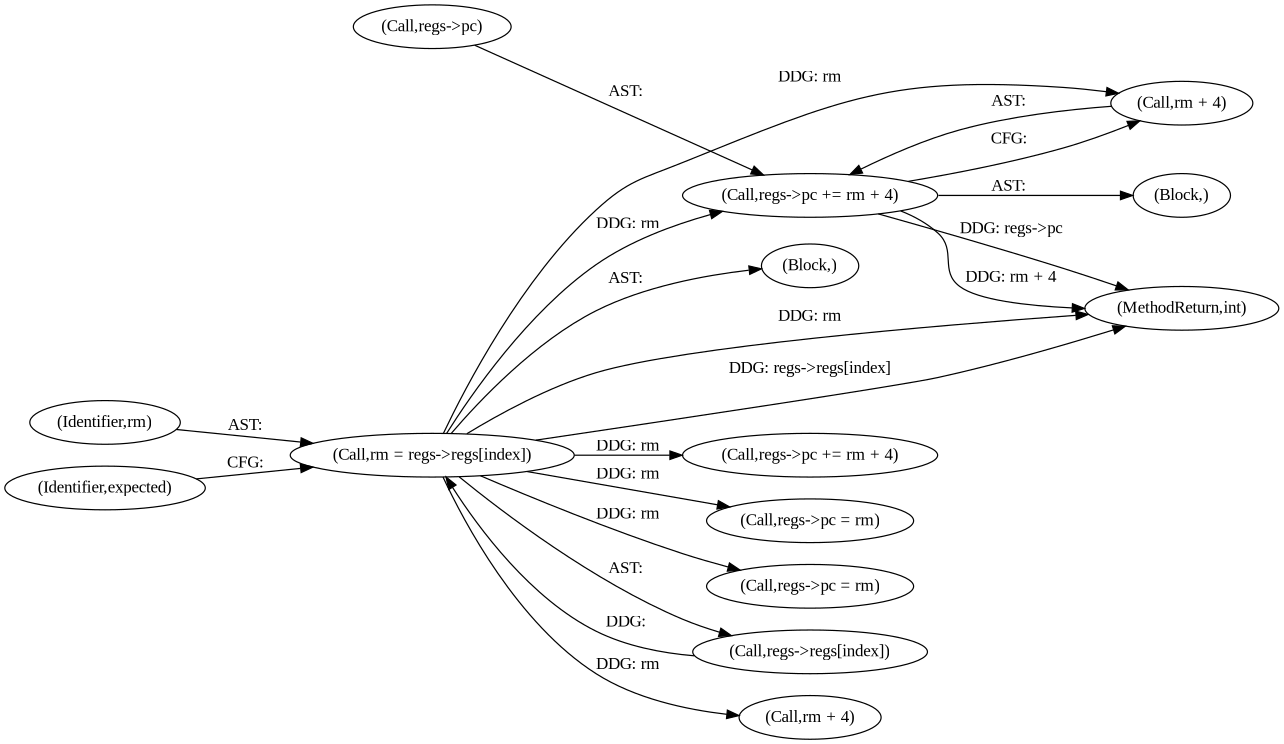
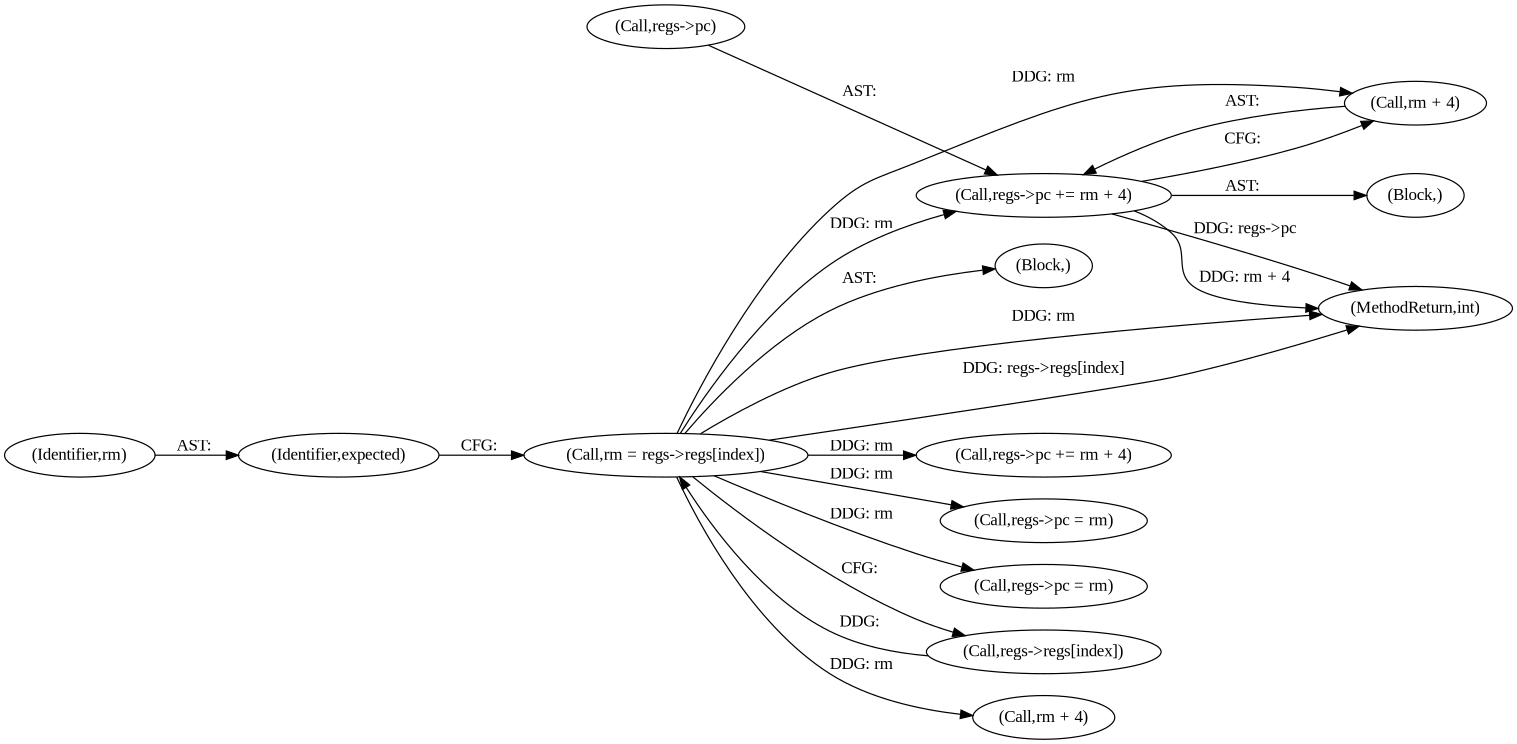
edge "(Identifier,rm)" -> "(Call,rm = regs->regs[index])": now "(Identifier,rm)" -> "(Identifier,expected)"
edge "(Call,rm = regs->regs[index])" -> "(Call,regs->regs[index])": label "AST: " -> "CFG: "
